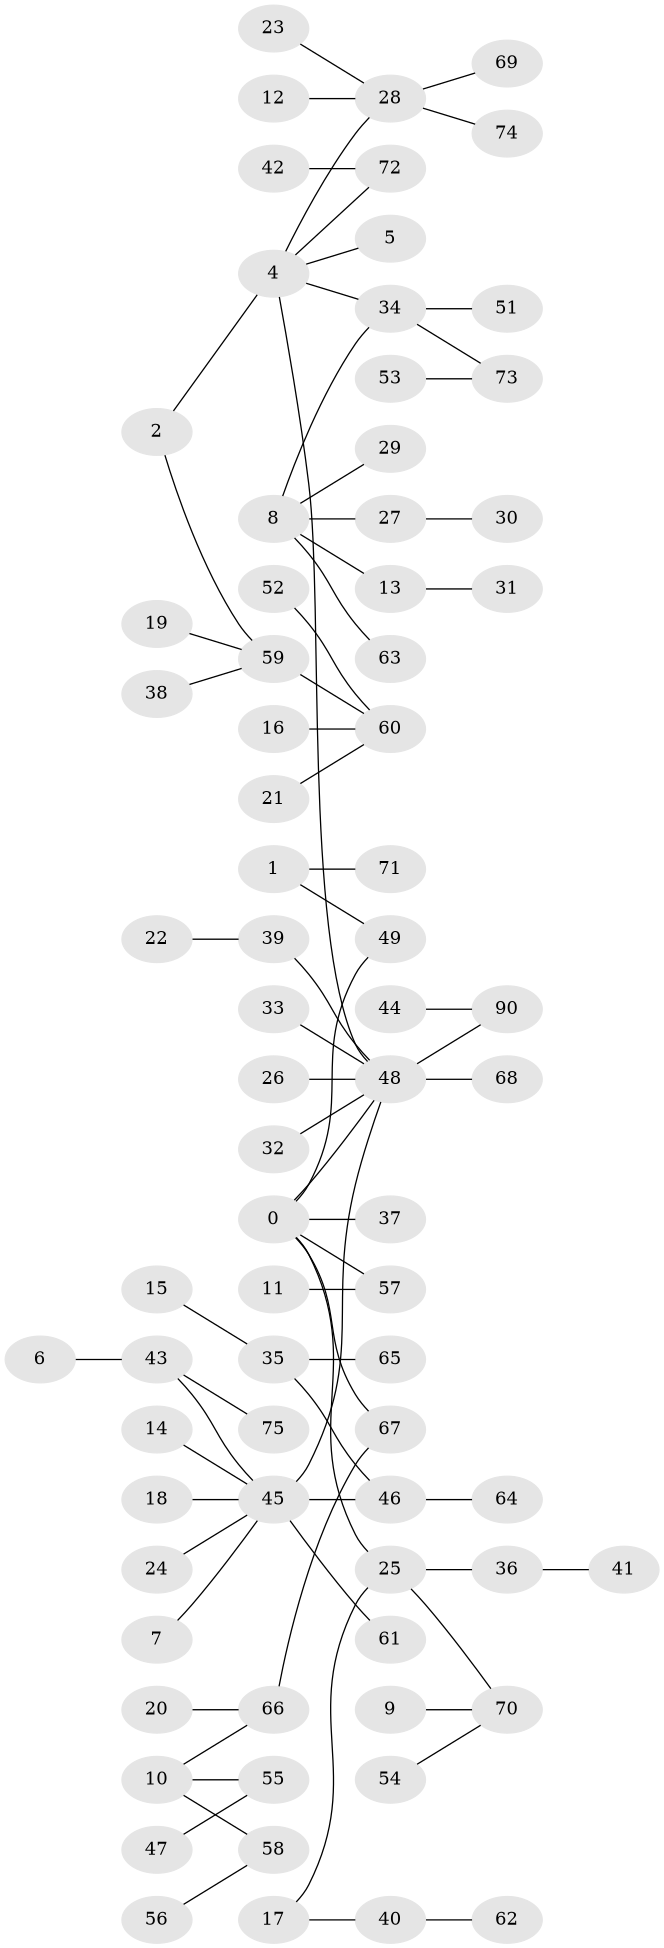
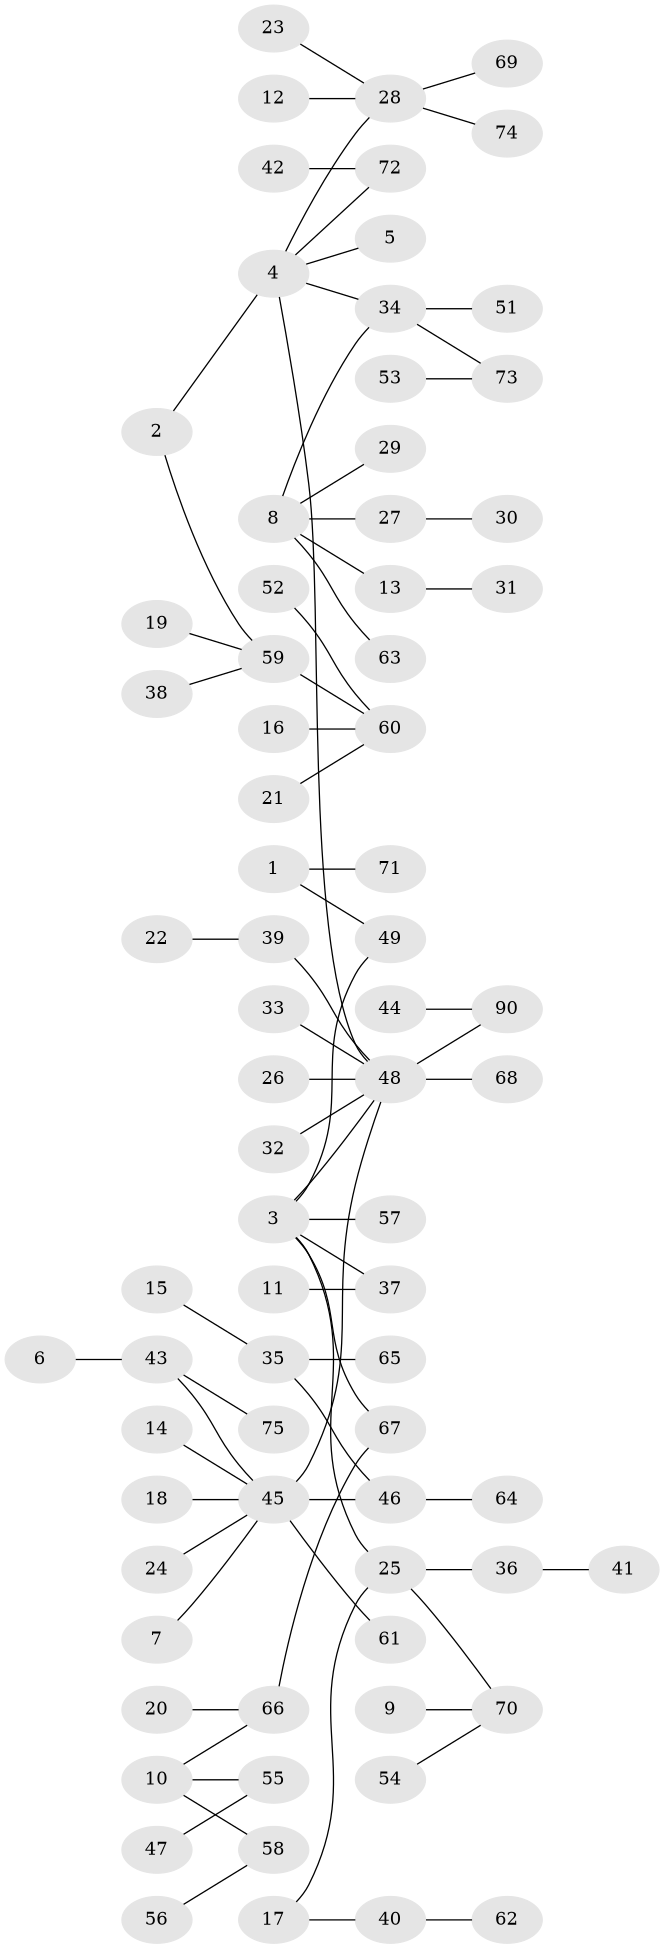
node "0": label "0" -> "3"
edge "11" -- "57": now "11" -- "37"
